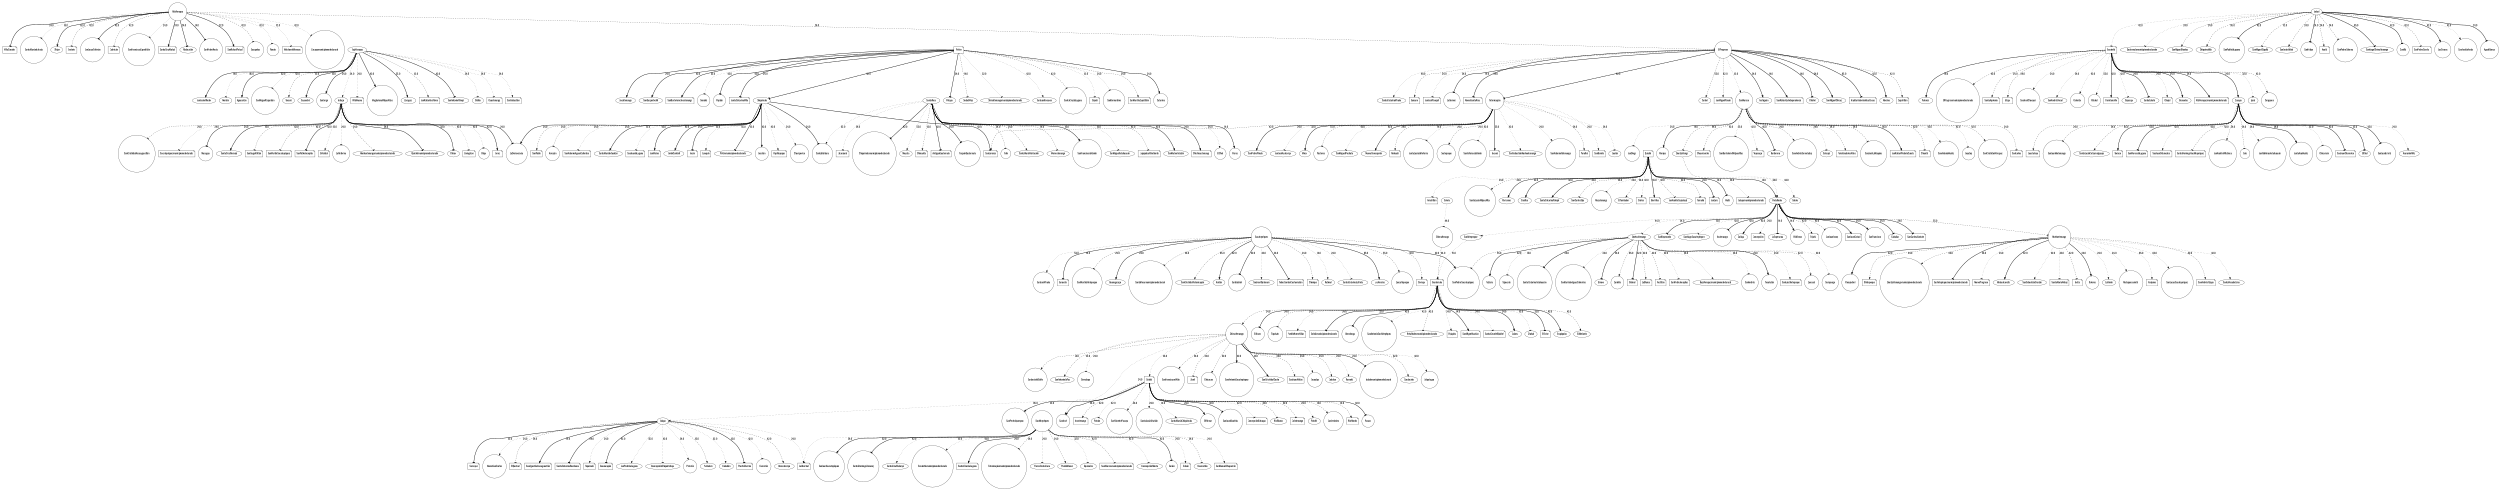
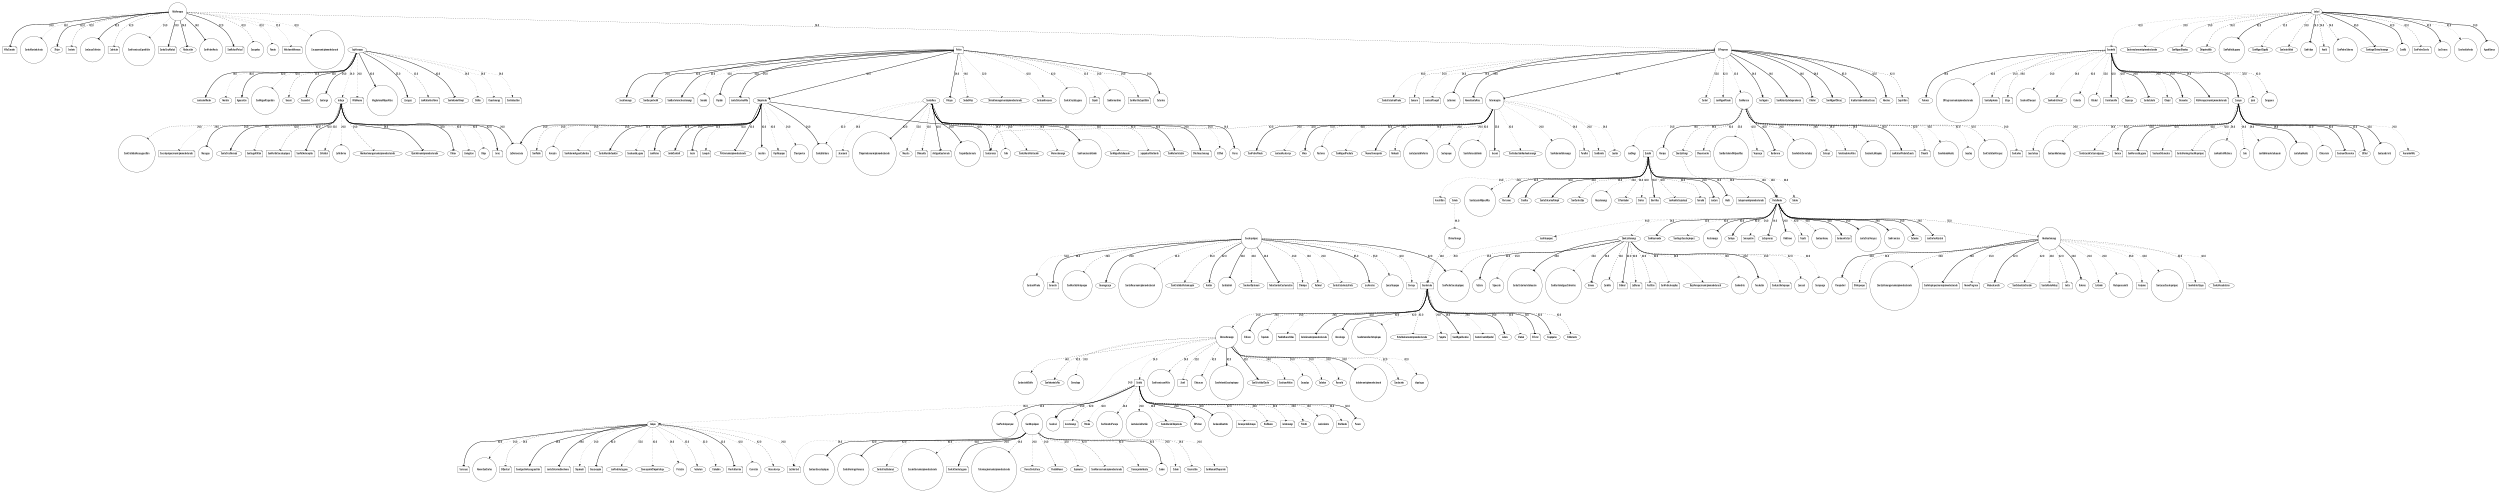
edge "Quiché" -> "ElTumbador": arrowhead normal -> tee
node "SantaCruzVerapaz": added
edge "Suchitepéquez" -> "ConcepciónHuista": arrowhead tee -> normal
